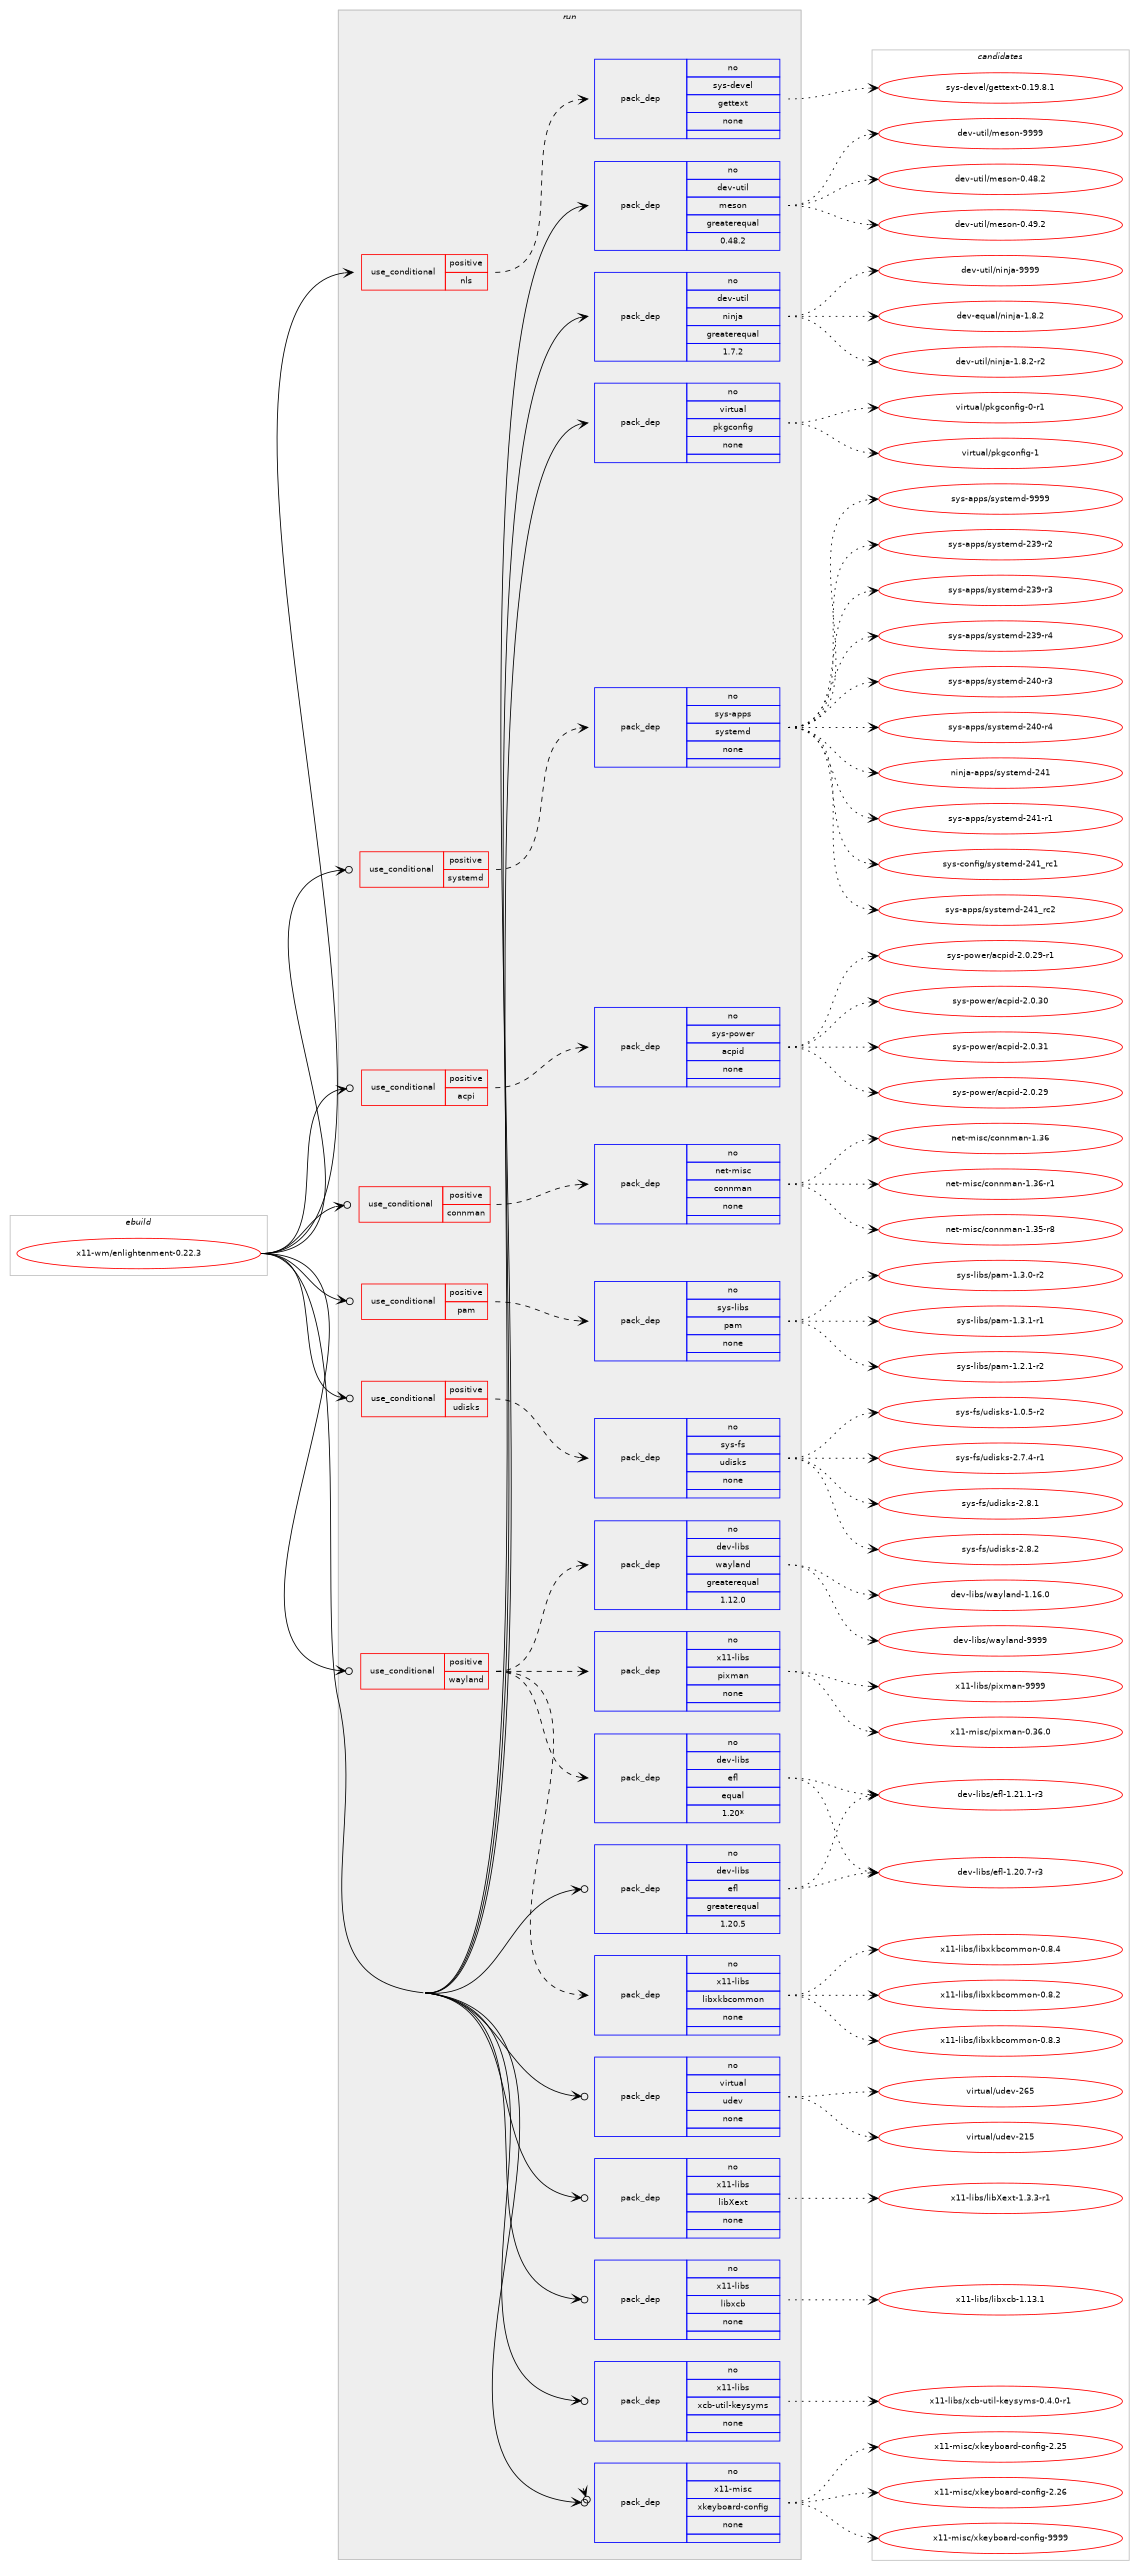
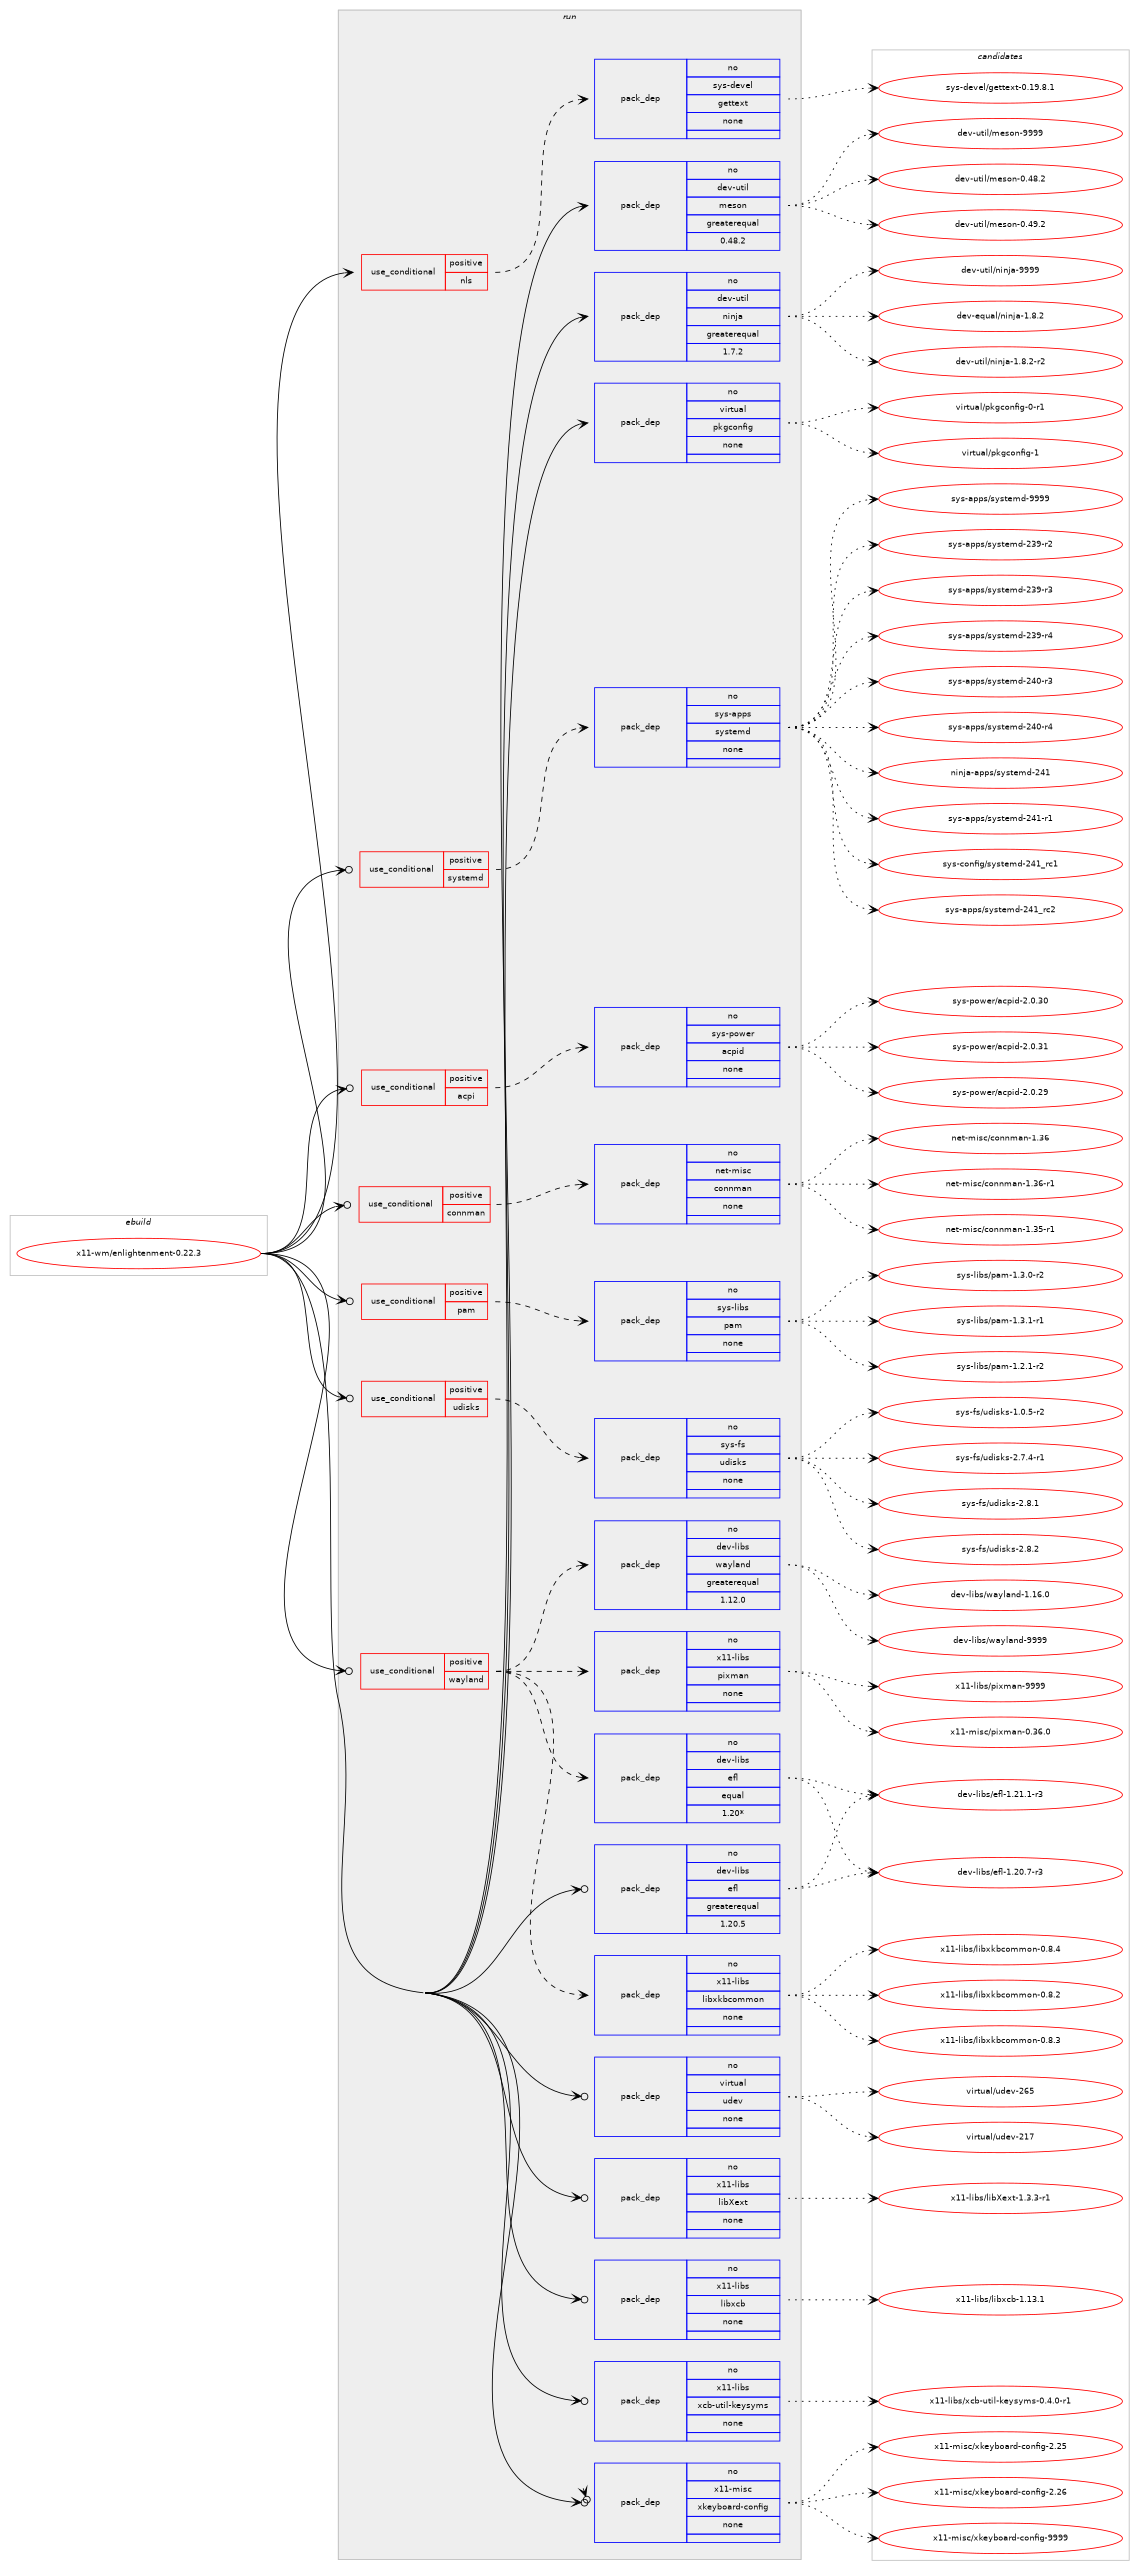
node "sys-power/acpid-2.0.29-r1": removed
node "net-misc/connman-1.35-r8": label "net-misc/connman-1.35-r8" -> "net-misc/connman-1.35-r1"
node "virtual/udev-215": label "virtual/udev-215" -> "virtual/udev-217"
